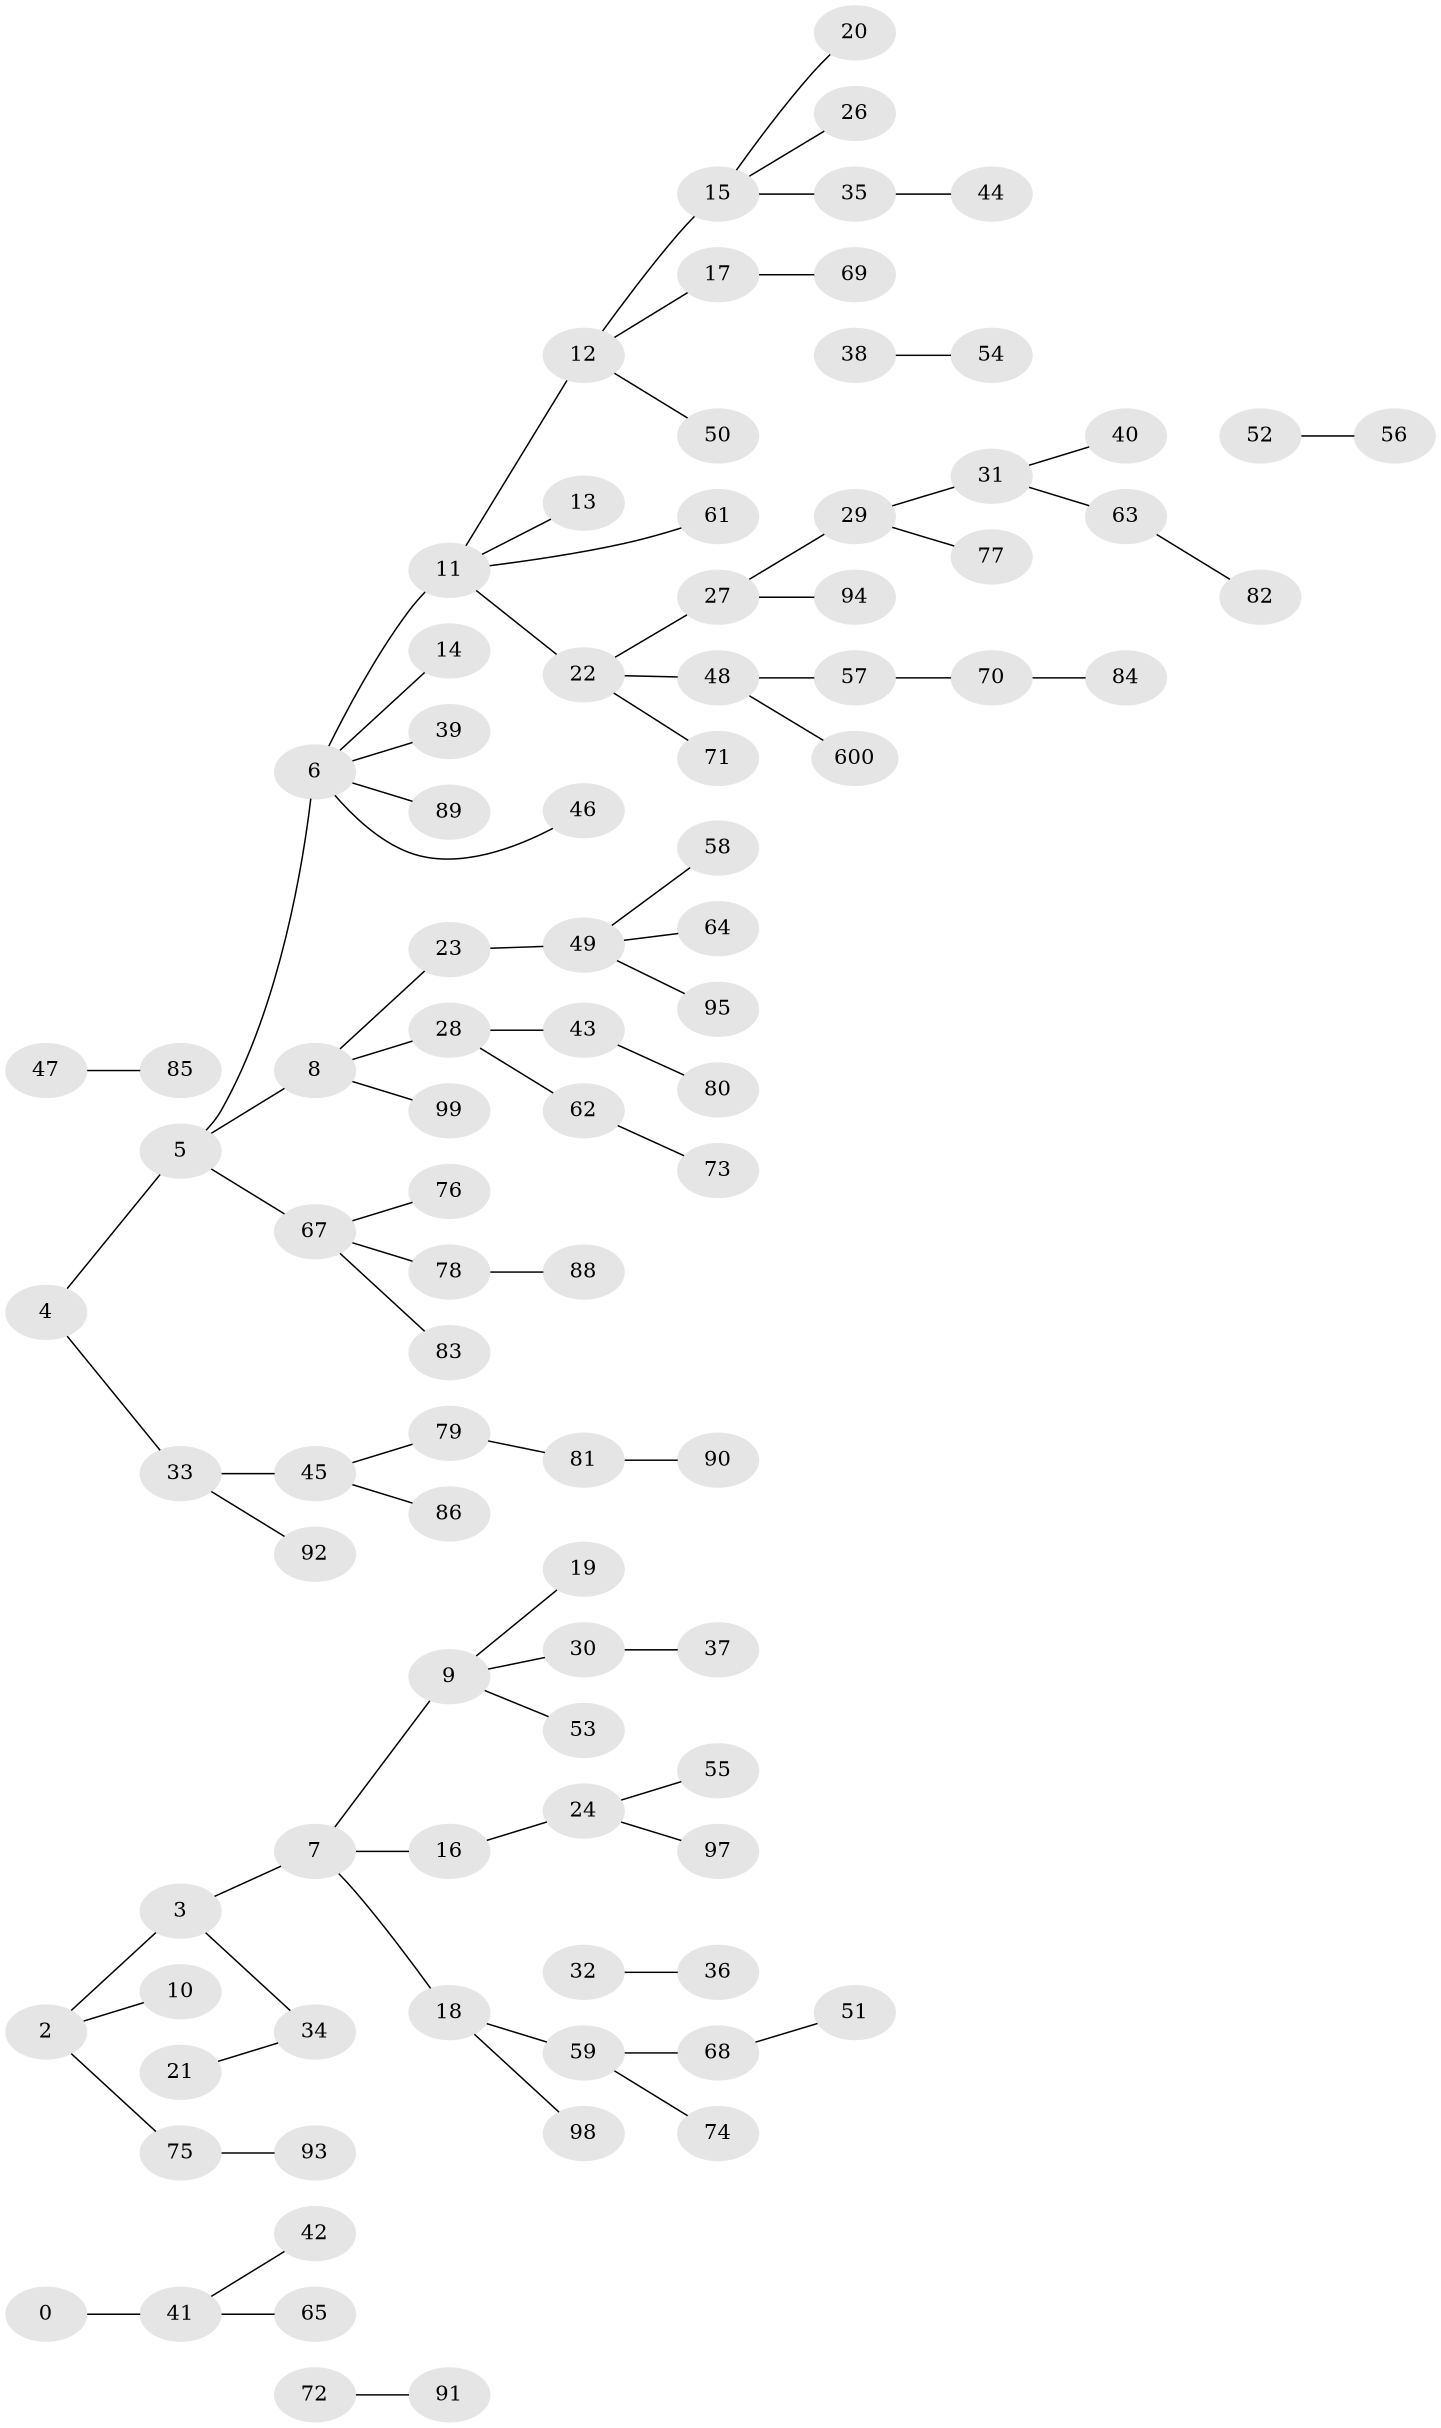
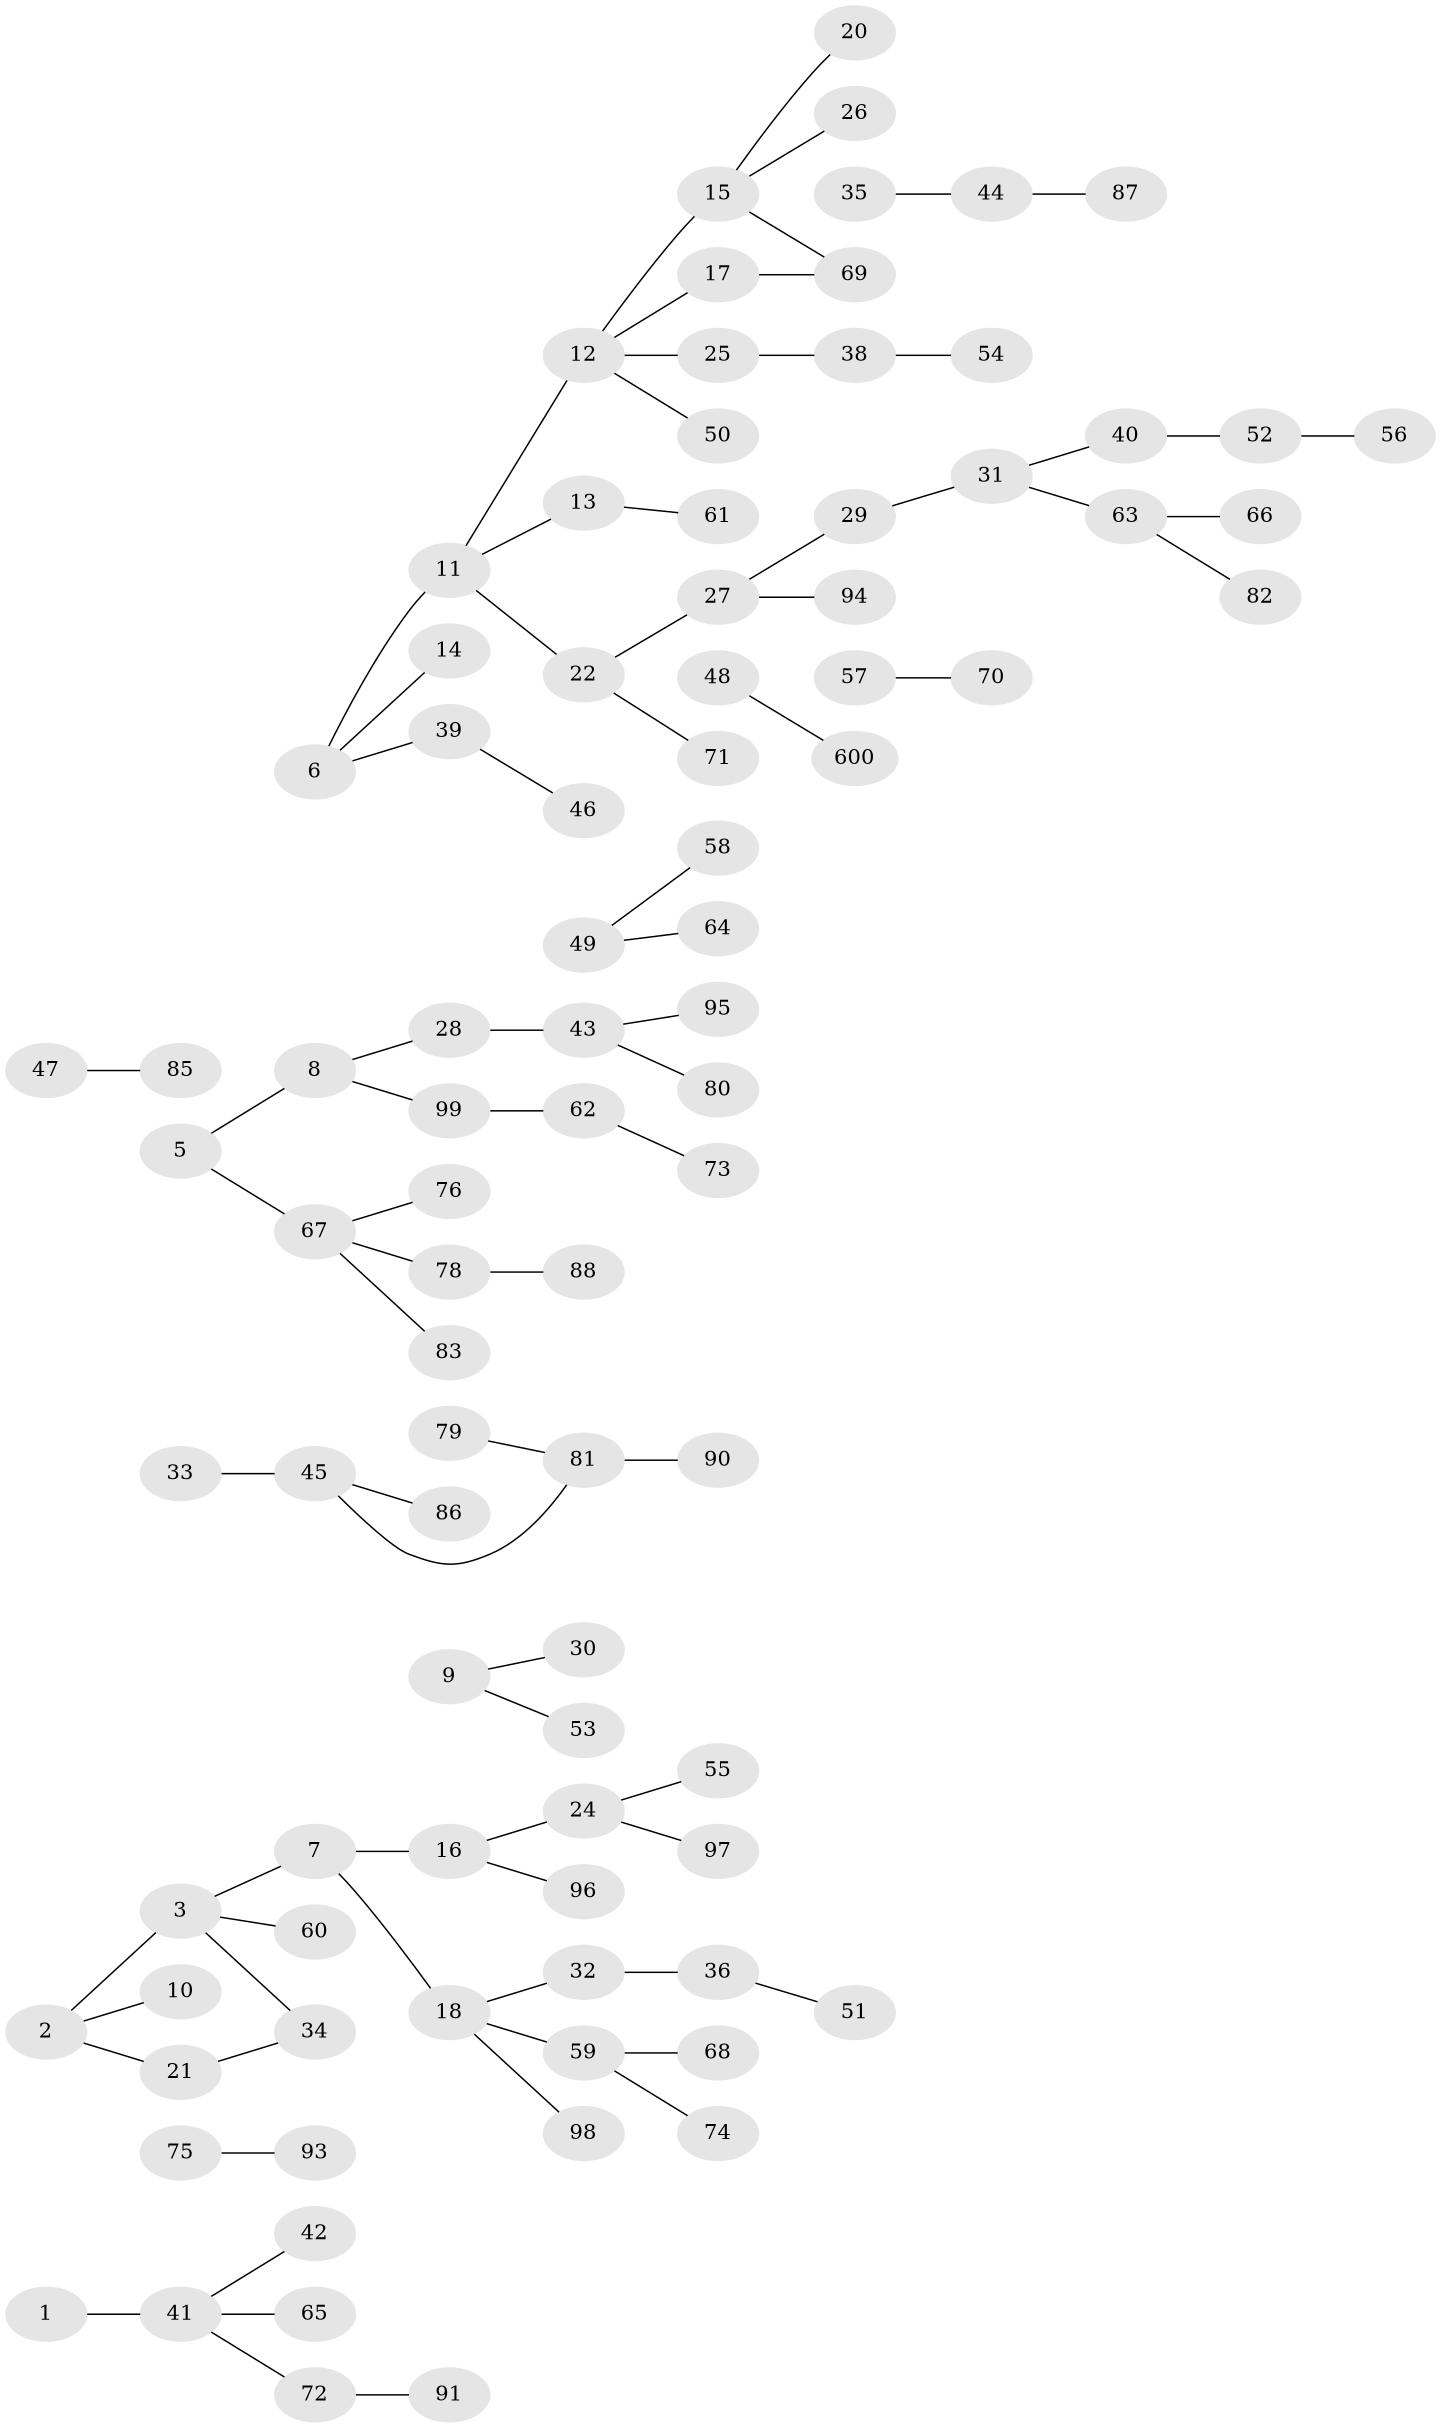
edge "15" -- "35": now "15" -- "69"
node "87": added
node "25": added
edge "40" -- "52": added
node "66": added
edge "61" -- "11": now "61" -- "13"
node "77": removed
edge "22" -- "48": removed
edge "48" -- "57": removed
node "84": removed
node "89": removed
edge "6" -- "46": now "39" -- "46"
node "23": removed
edge "6" -- "5": removed
edge "49" -- "95": now "43" -- "95"
edge "28" -- "62": now "99" -- "62"
node "4": removed
edge "79" -- "45": now "81" -- "45"
node "92": removed
node "19": removed
node "37": removed
edge "9" -- "7": removed
node "96": added
node "60": added
edge "32" -- "18": added
edge "51" -- "68": now "51" -- "36"
edge "2" -- "75": now "2" -- "21"
node "0": label "0" -> "1"
edge "41" -- "72": added
